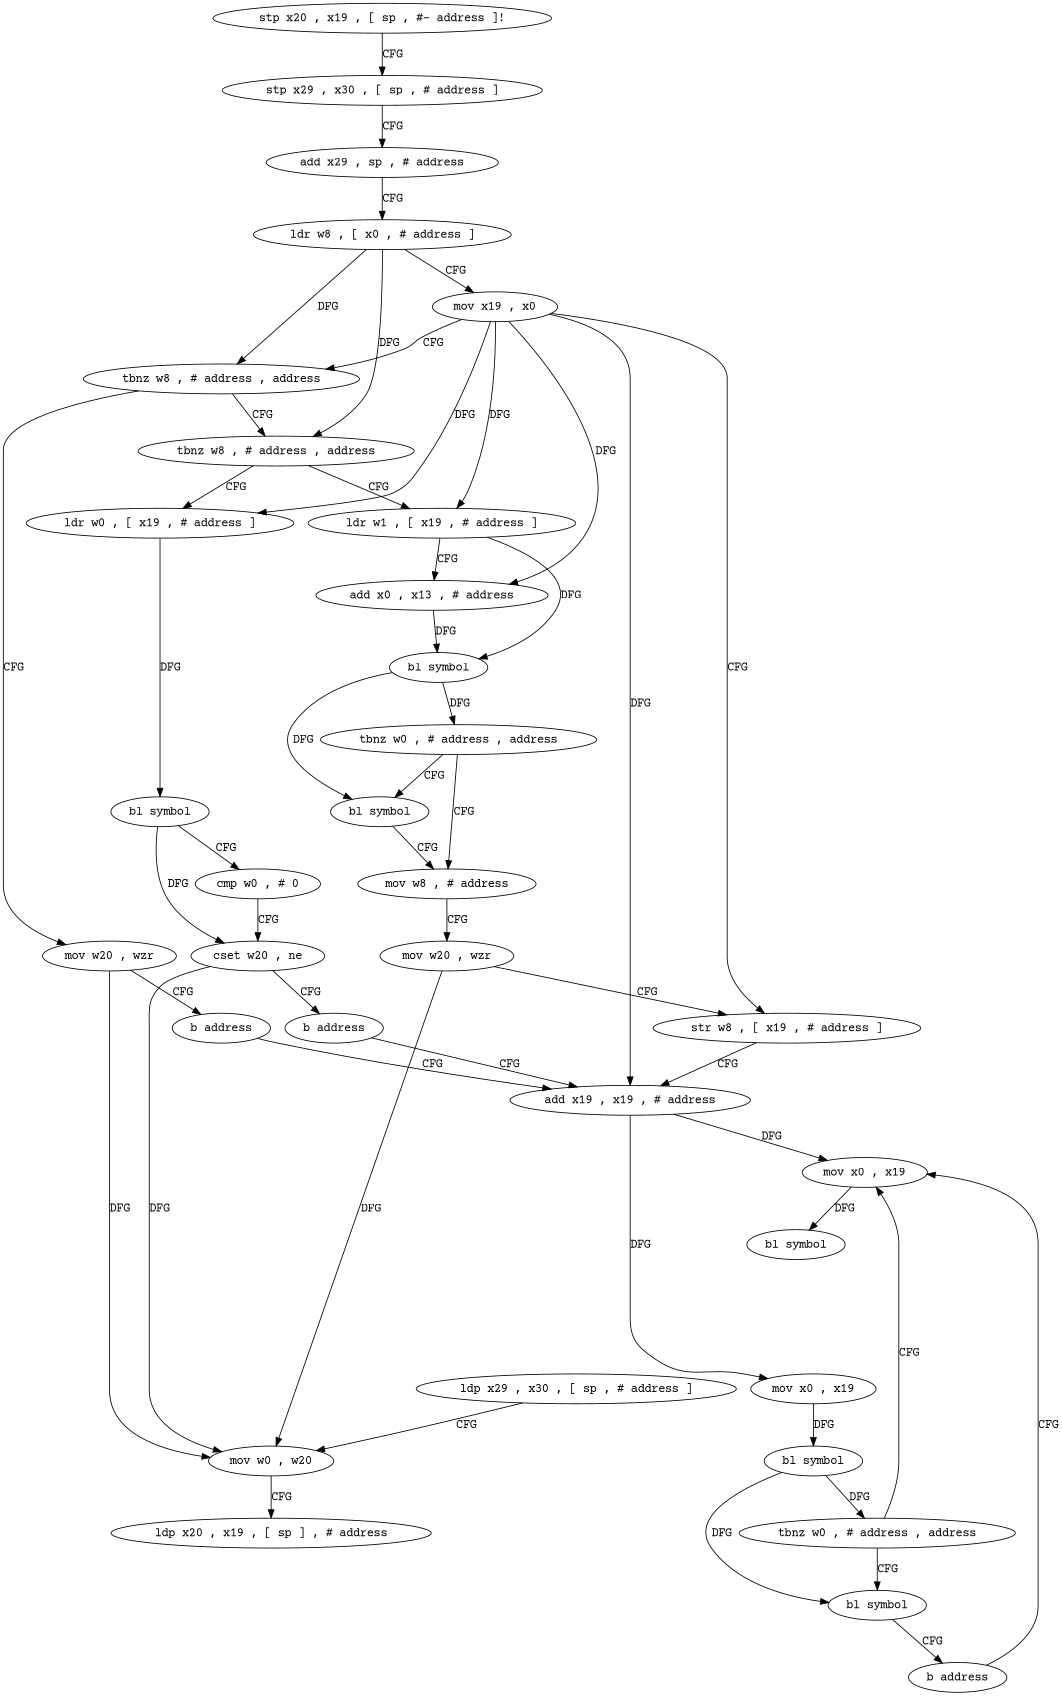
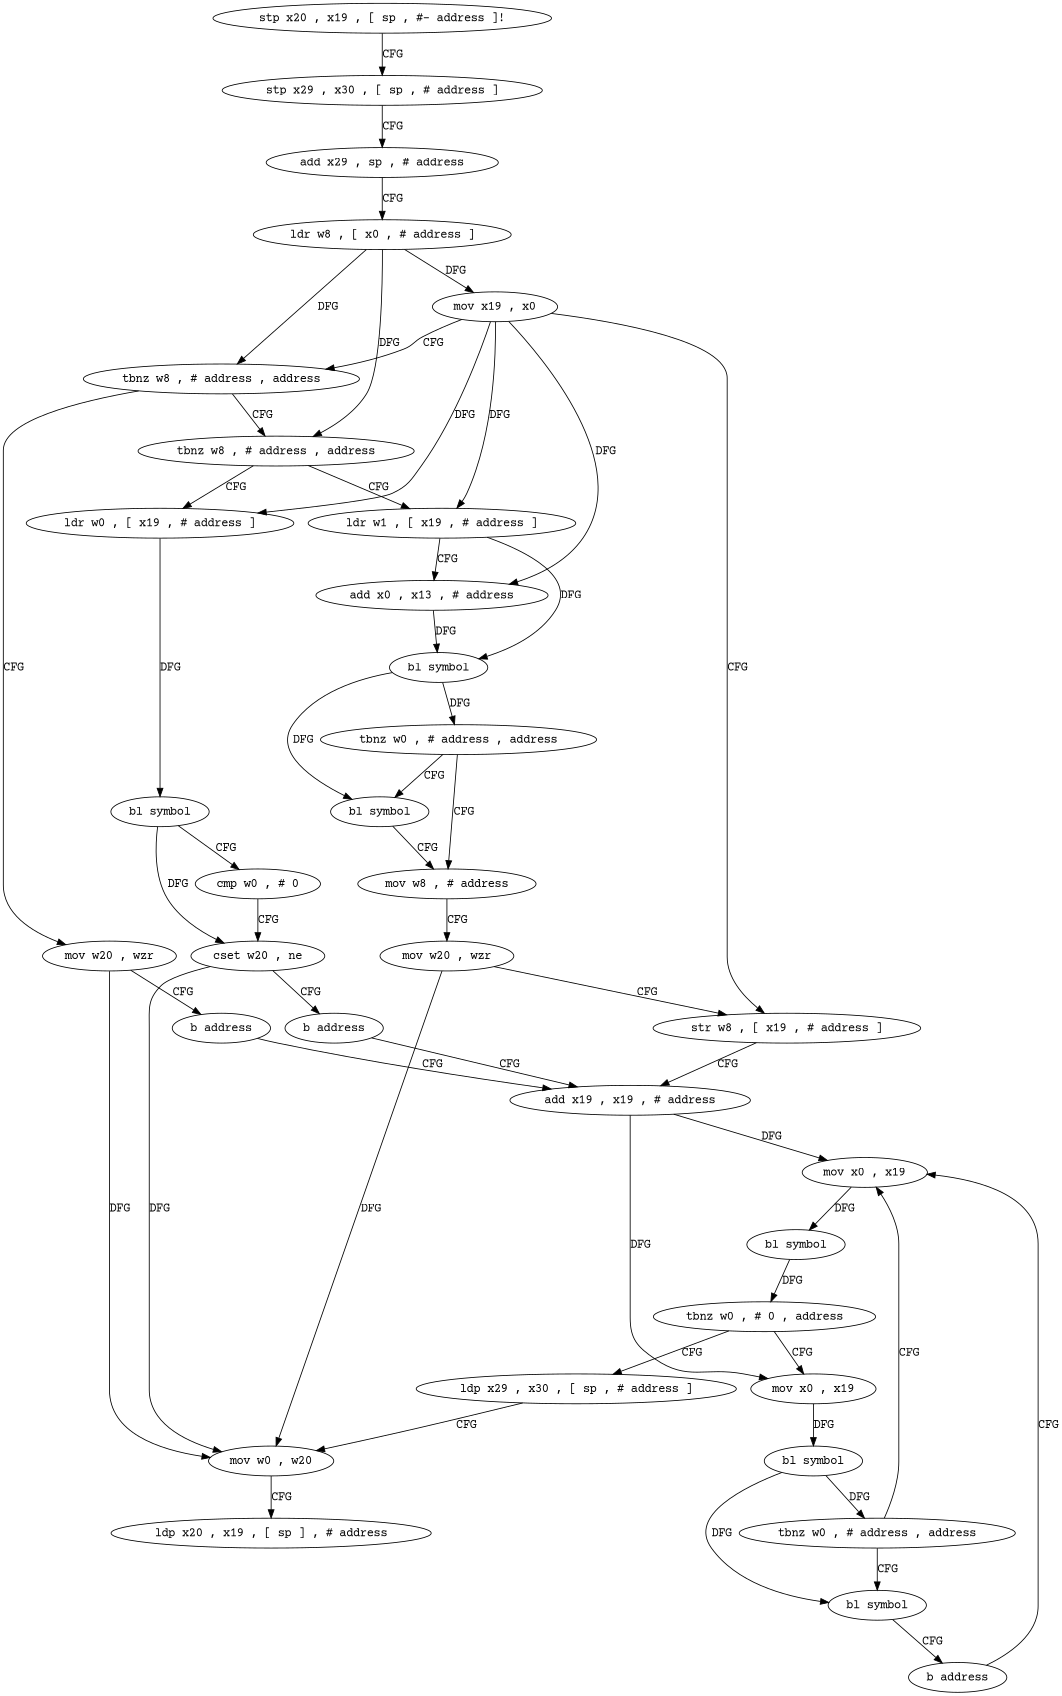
edge "ldr w8 , [ x0 , # address ]" -> "mov x19 , x0": label "CFG" -> "DFG"
edge "mov x19 , x0" -> "add x19 , x19 , # address": removed, label "DFG"
node "tbnz w0 , # 0 , address": added
